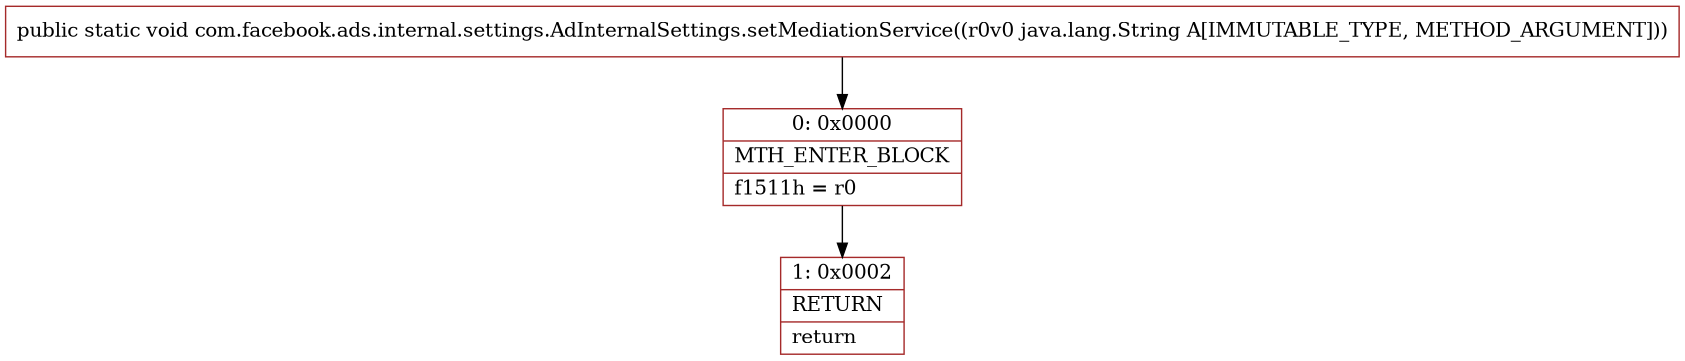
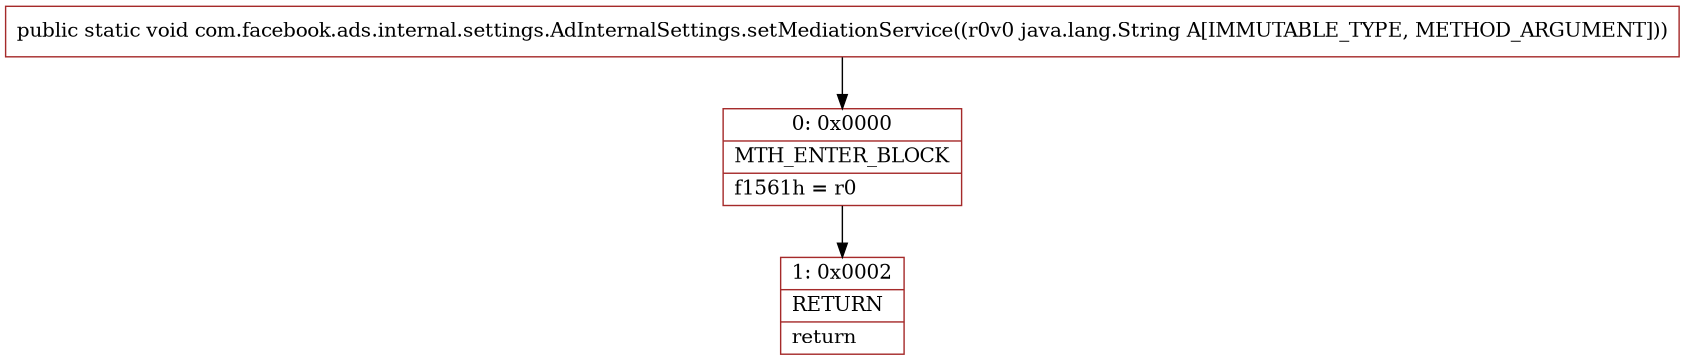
node "0: 0x0000": text "f1511h = r0" -> "f1561h = r0"
